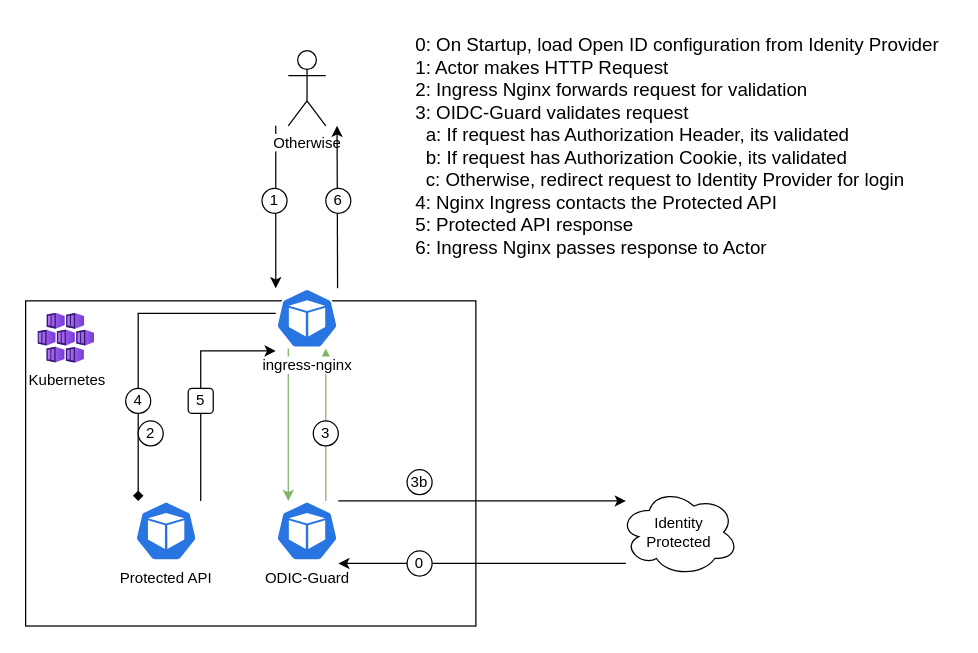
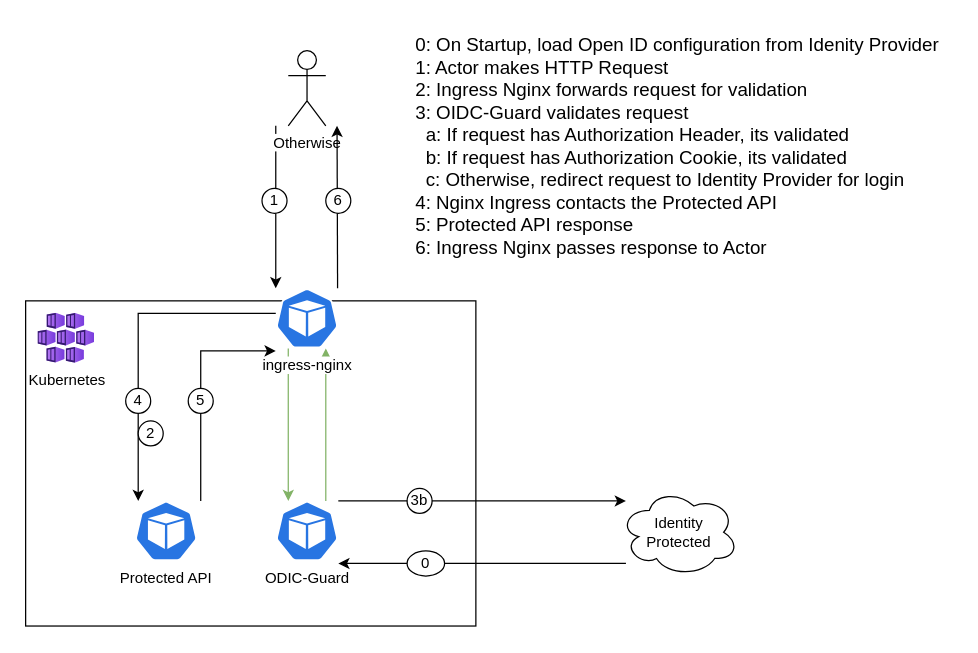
node "5": shape rounded rectangle -> ellipse
node "3": removed
node "3b": moved (419, 482) -> (419, 501)
edge "ingress-nginx" -> "Protected API": arrowhead diamond -> classic
node "0": size 25x25 -> 38x25
